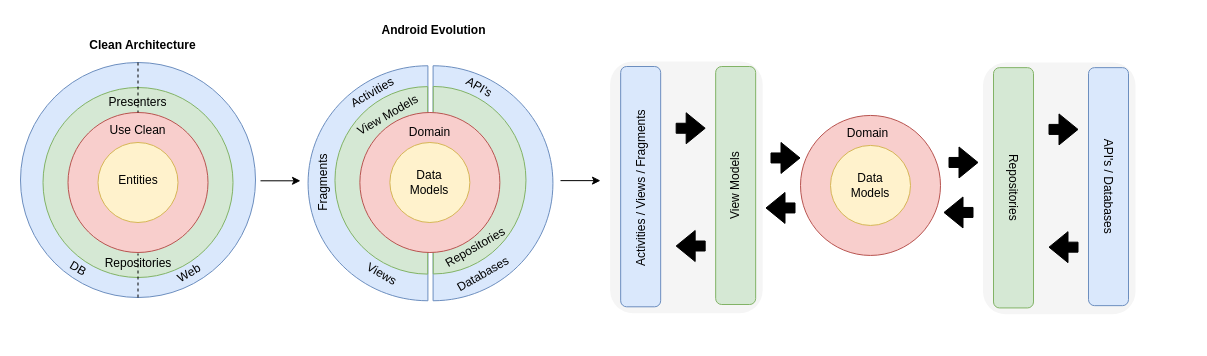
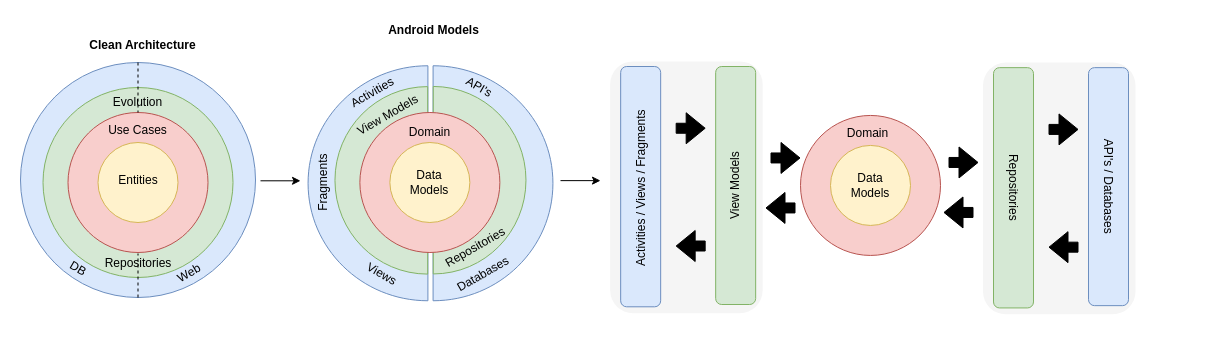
node "Android Evolution": label "Android Evolution" -> "Android Models"
node "Presenters": label "Presenters" -> "Evolution"
node "Use Clean": label "Use Clean" -> "Use Cases"
